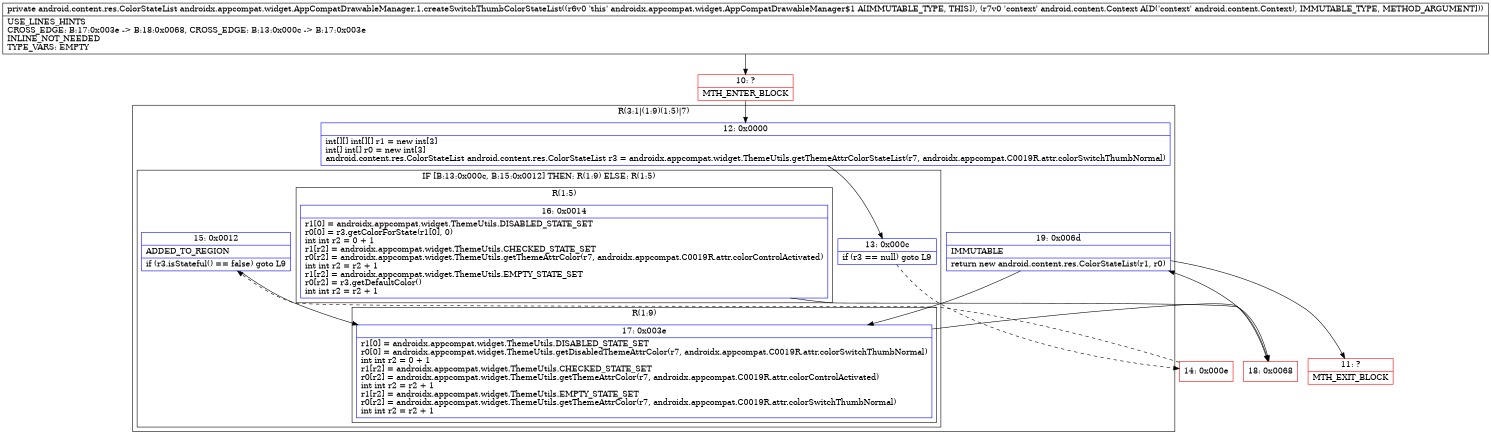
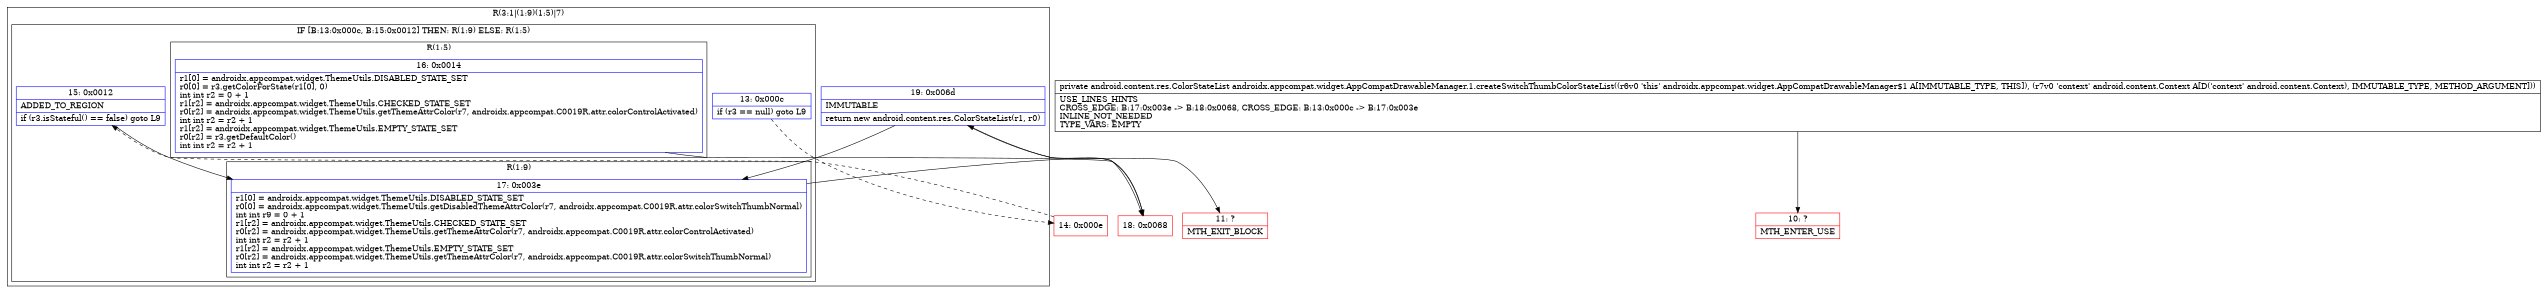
node "10: ?": text "MTH_ENTER_BLOCK" -> "MTH_ENTER_USE"
node "12: 0x0000": removed
node "17: 0x003e": text "int int r2 = 0 + 1" -> "int int r9 = 0 + 1"
